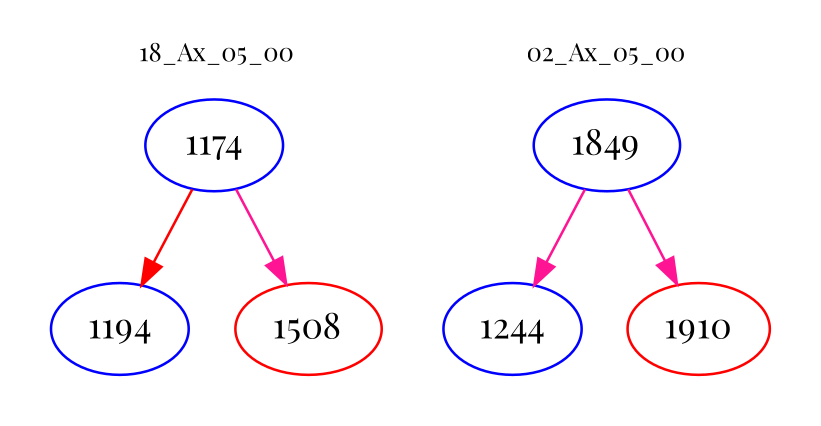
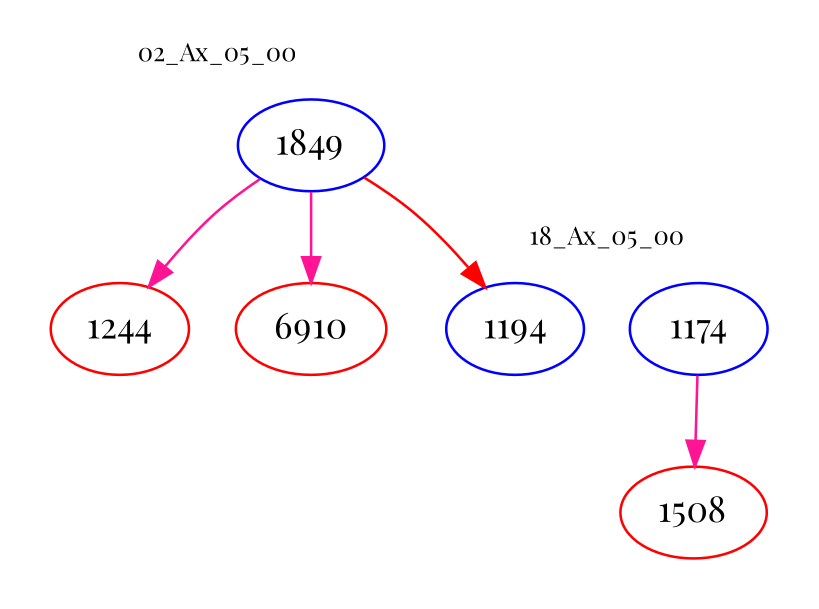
edge "1174" -> "1194": now "1849" -> "1194"
node "1244": color blue -> red
node "1910": label "1910" -> "6910"
